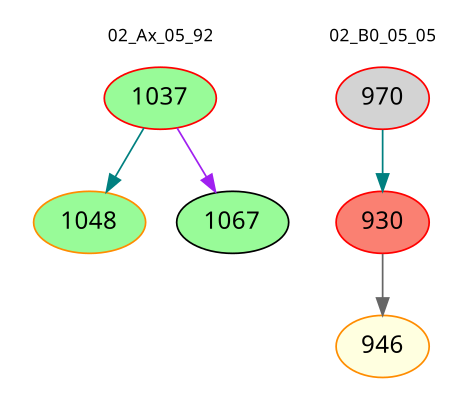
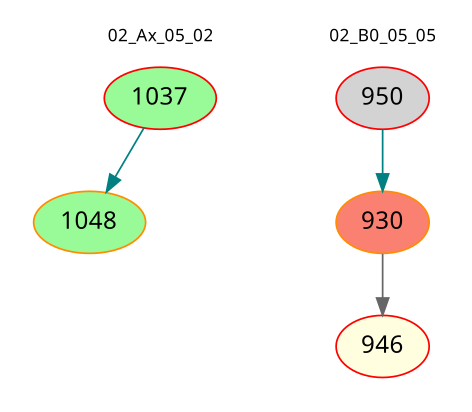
cluster "02_Ax_05_92": label "02_Ax_05_92" -> "02_Ax_05_02"
node "970": label "970" -> "950"
node "1067": removed
node "930": color red -> darkorange
node "946": color darkorange -> red
